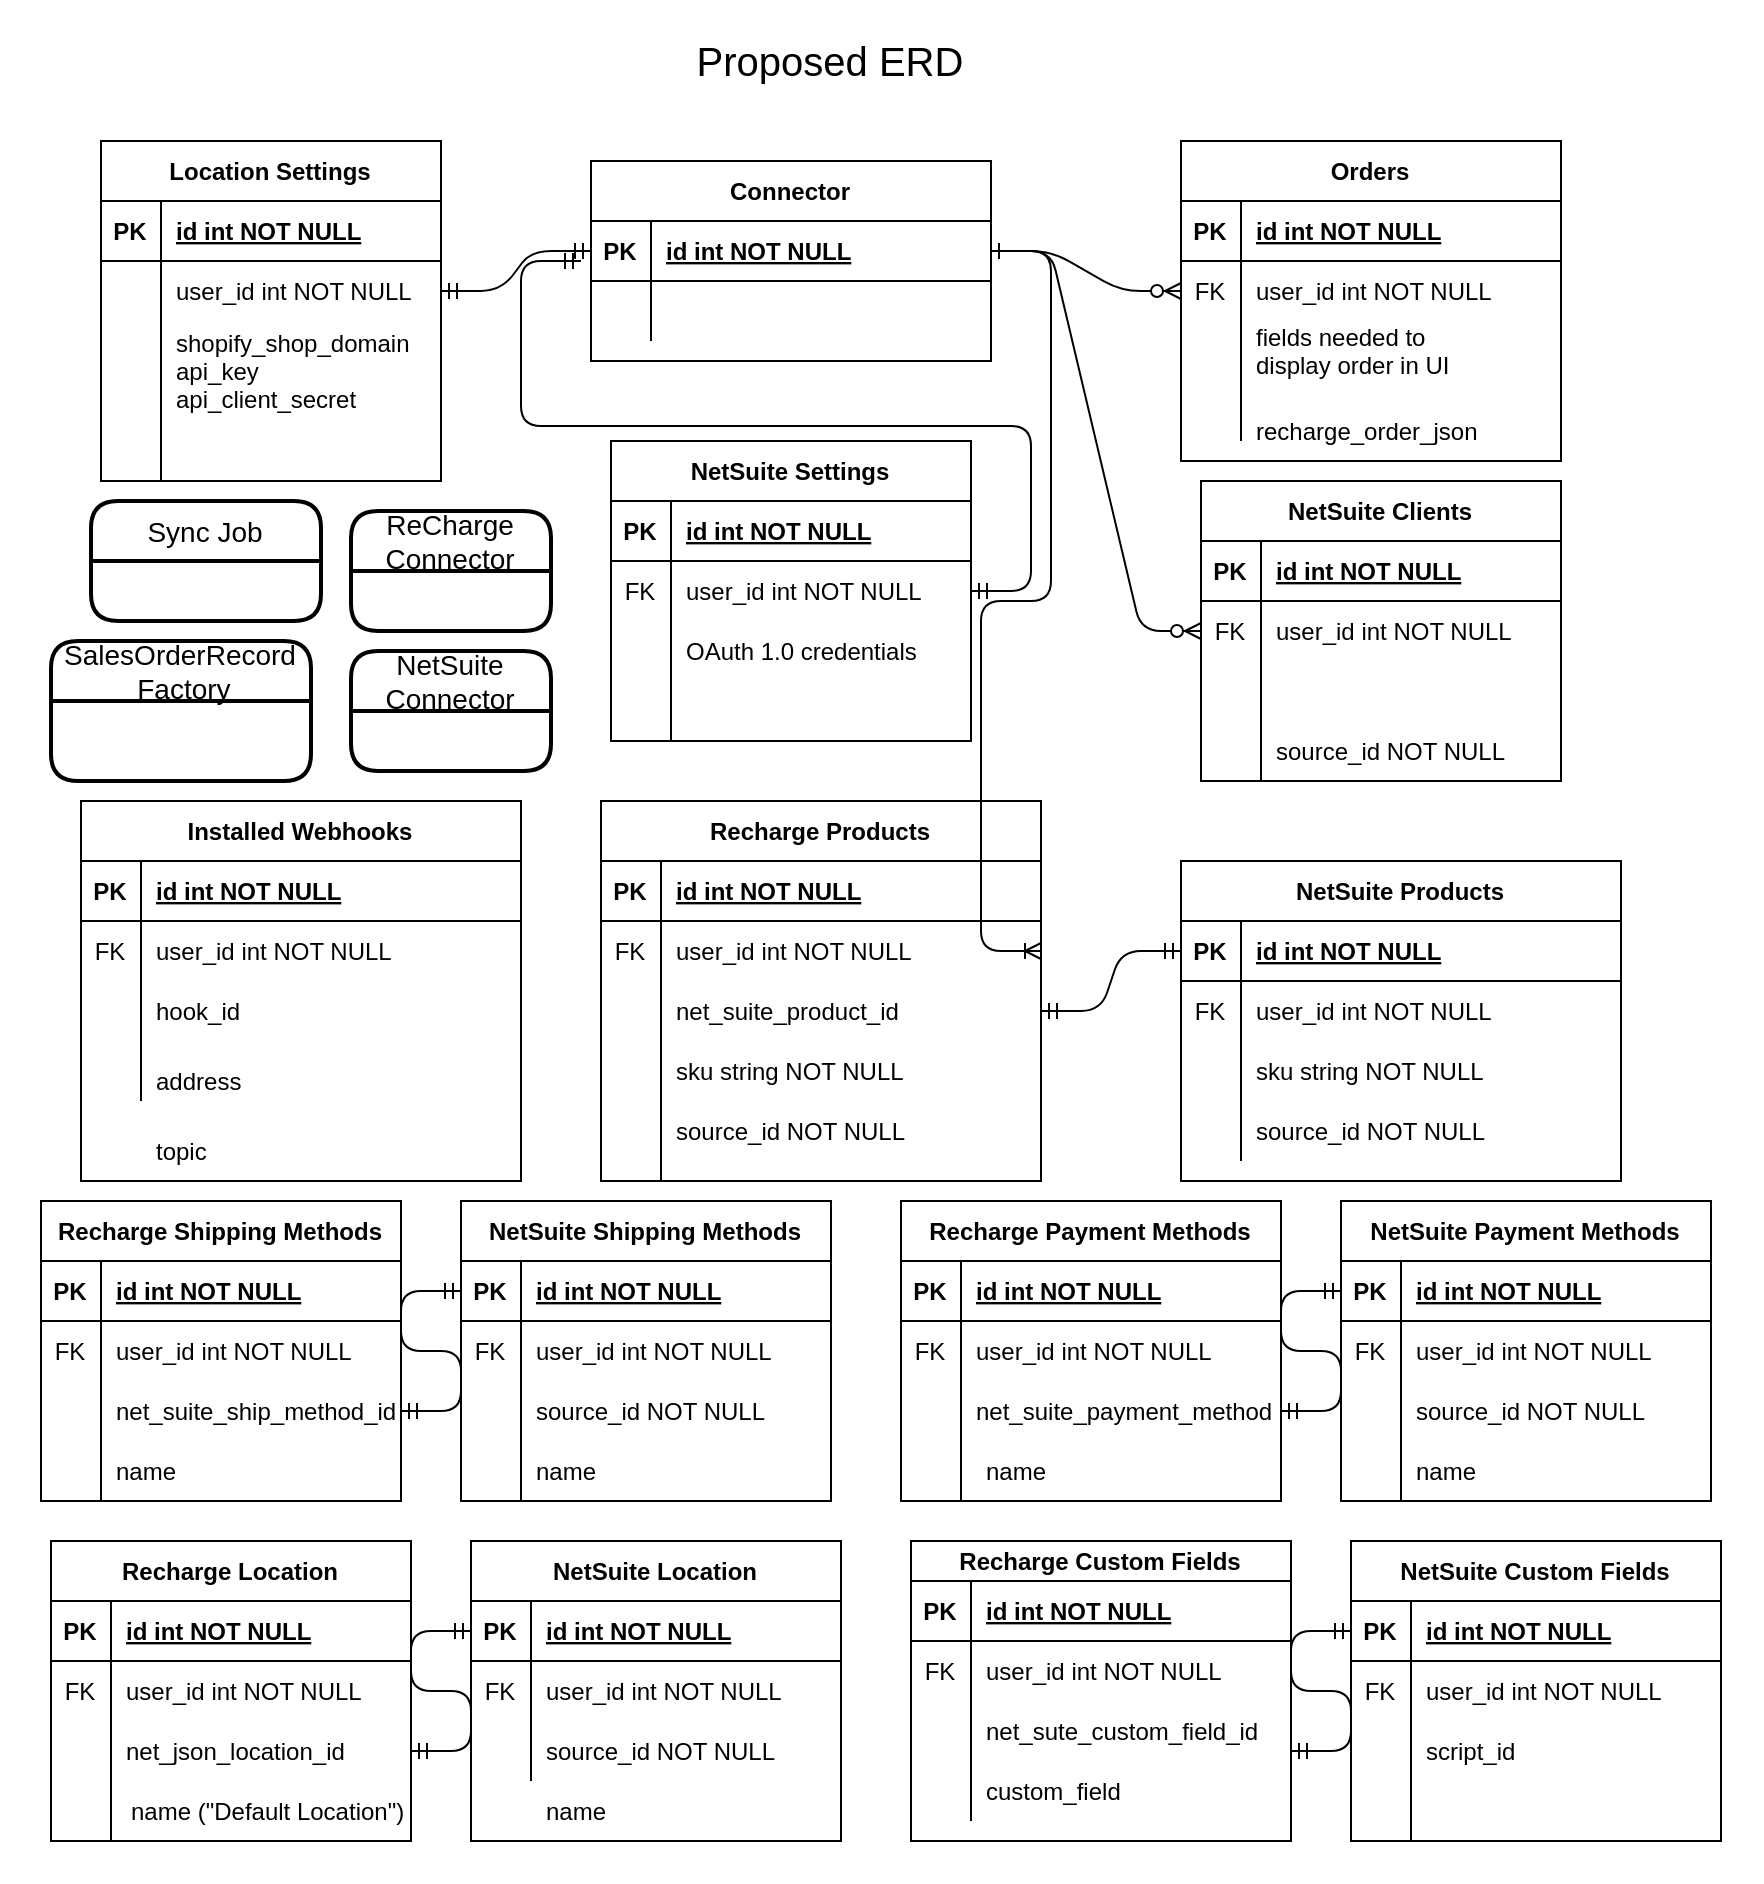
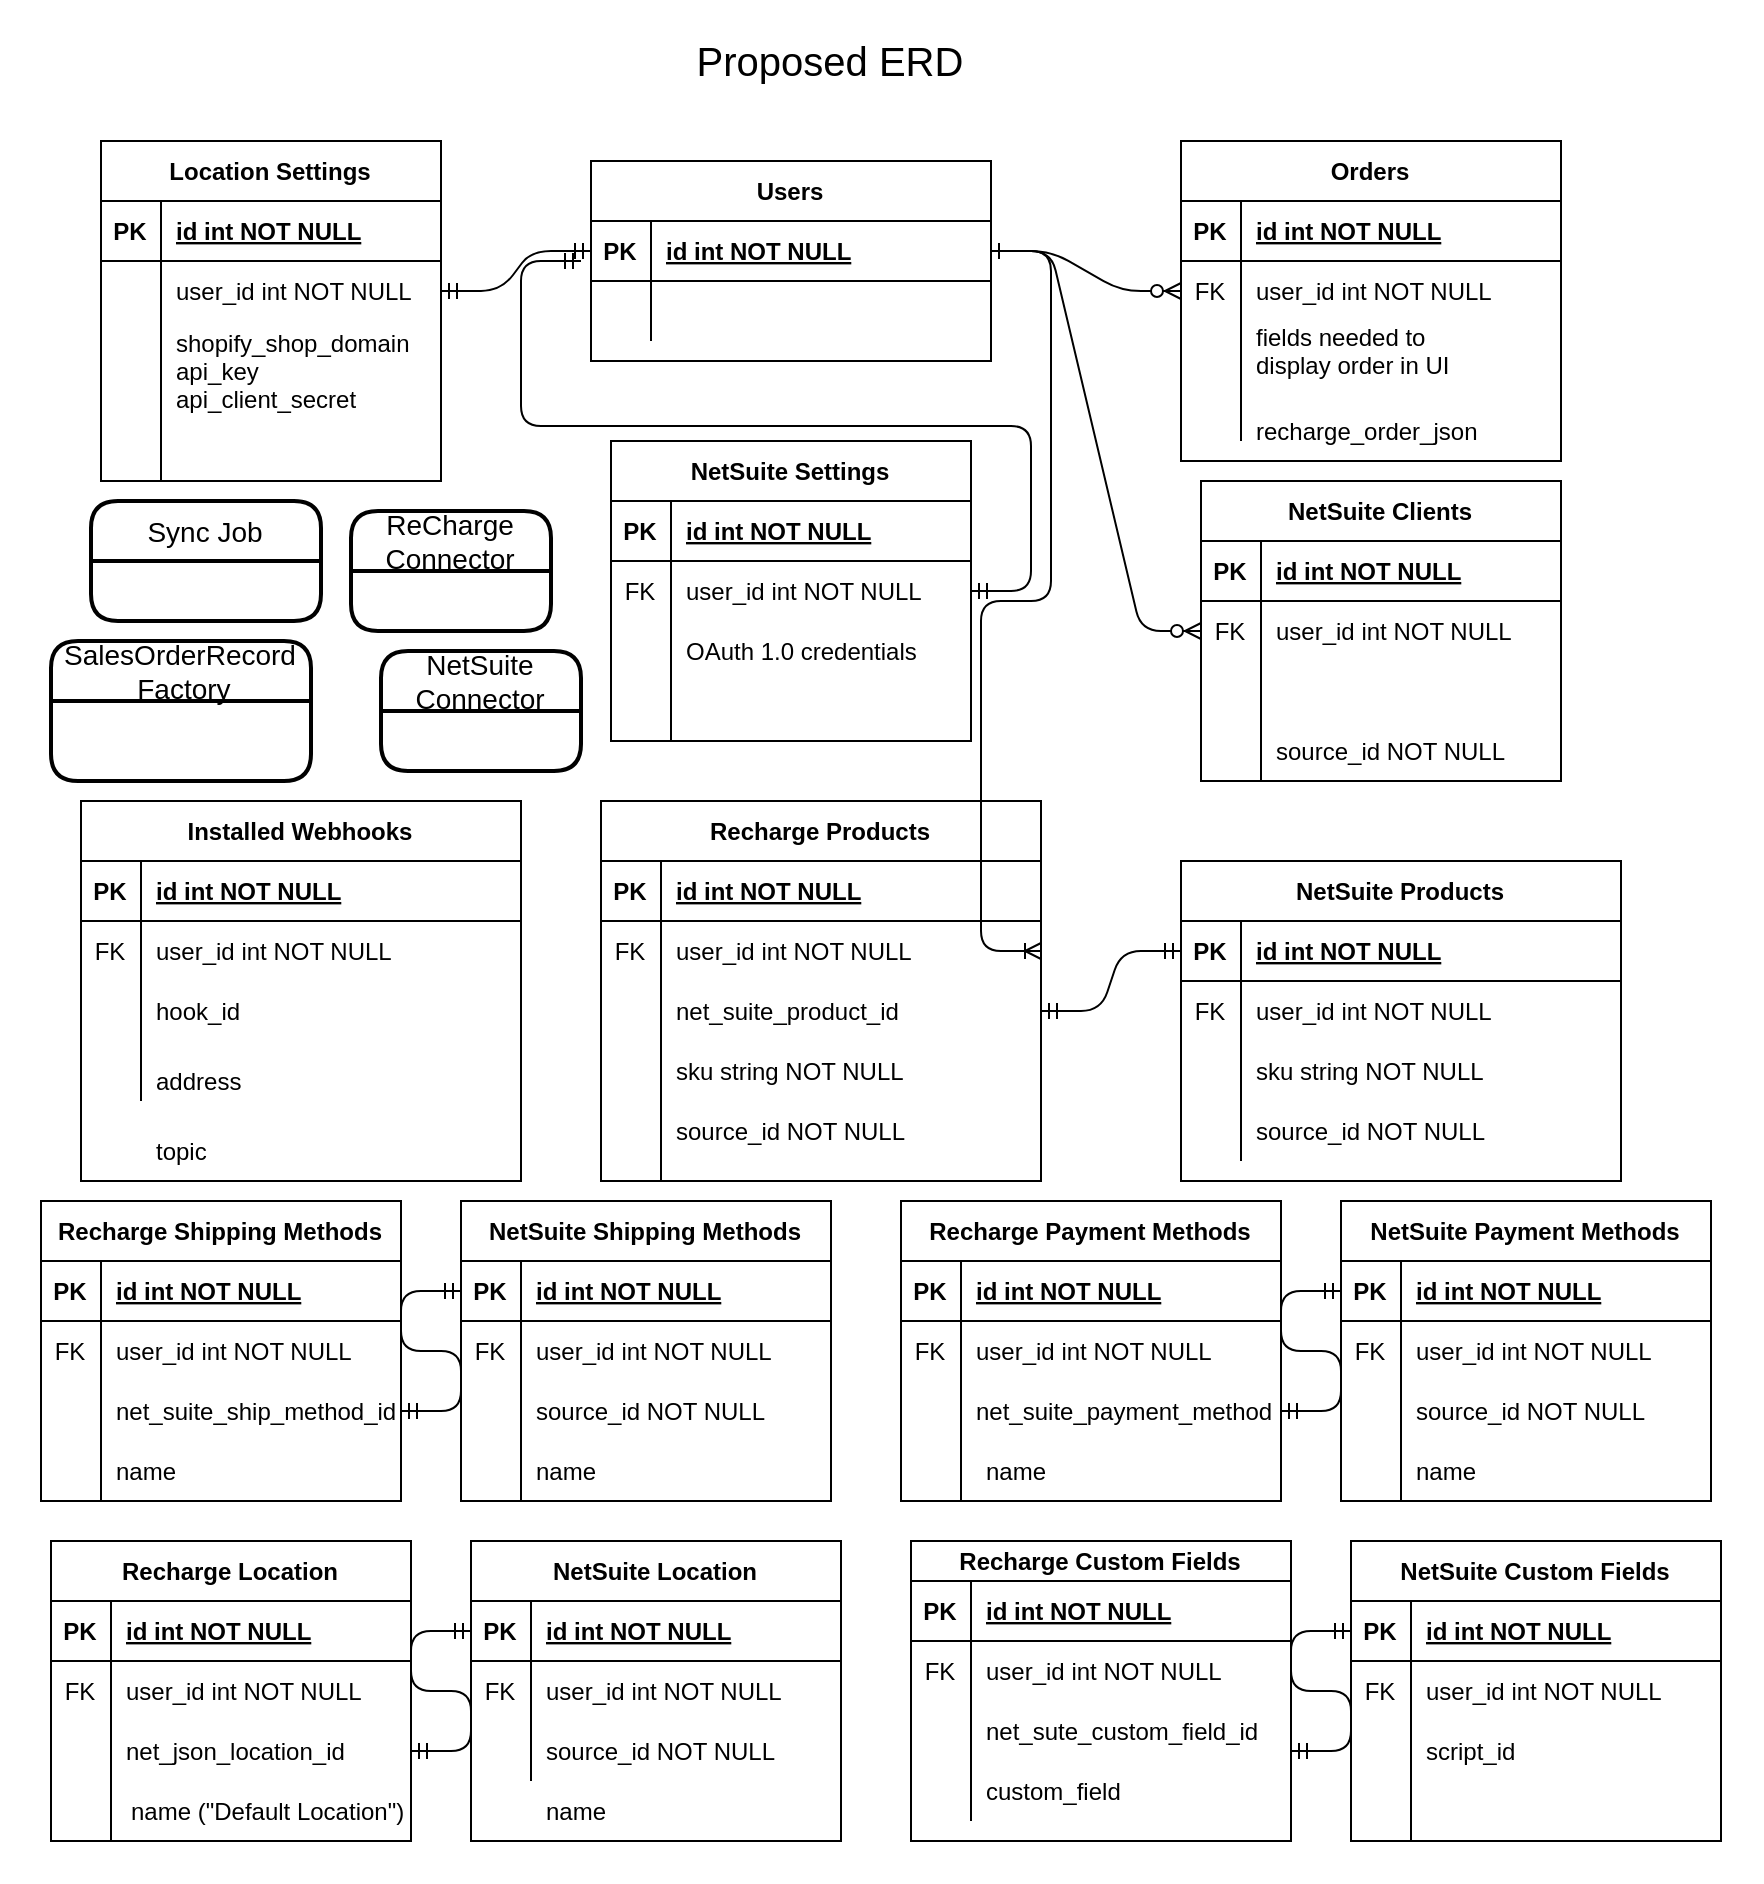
node "Connector": label "Connector" -> "Users"
node "NetSuite Connector": moved (451, 711) -> (481, 711)
